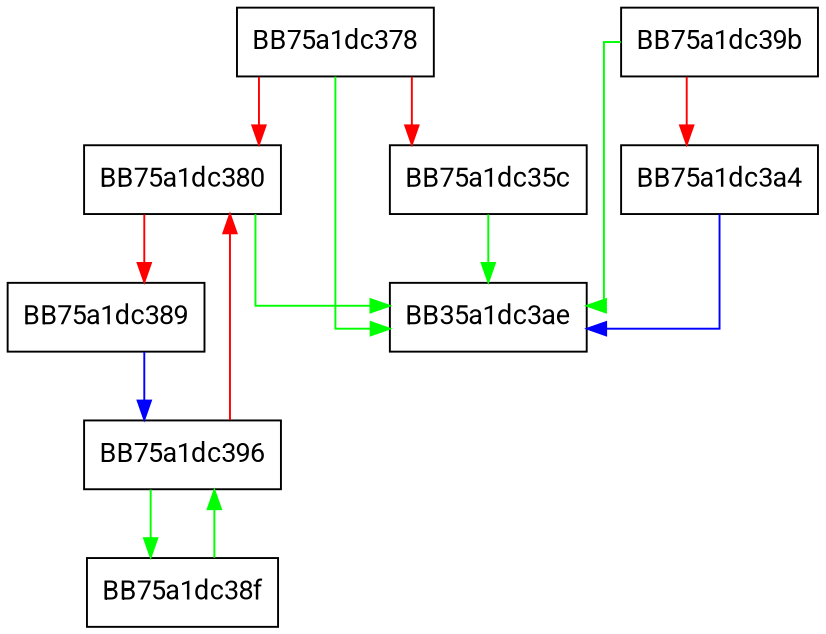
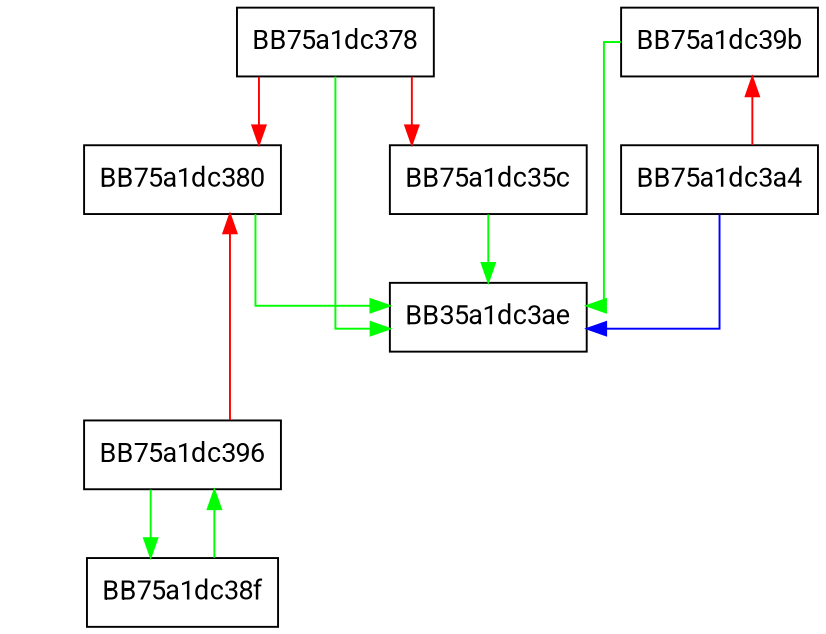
edge "BB75a1dc39b" -> "BB75a1dc3a4": reversed
node "BB75a1dc389": removed
